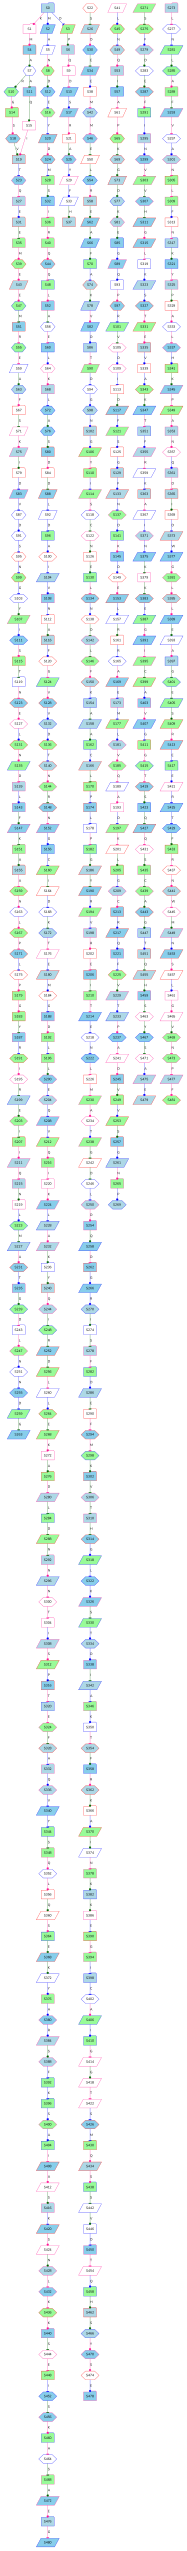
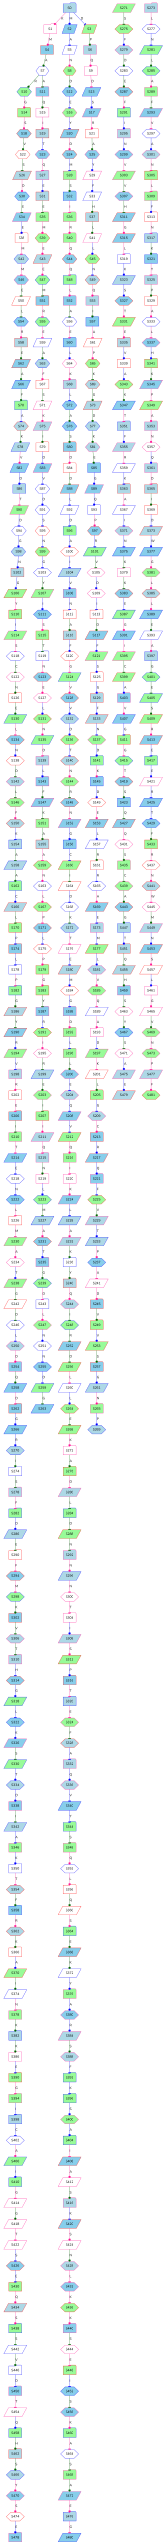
edge "S18" -> "S19": now "S18" -> "S22"
edge "S37" -> "S41": added, label "L"
node "S130": shape folder -> parallelogram
edge "S310" -> "S314": color darkgreen -> blue
edge "S426" -> "S430": label "M" -> "E"
